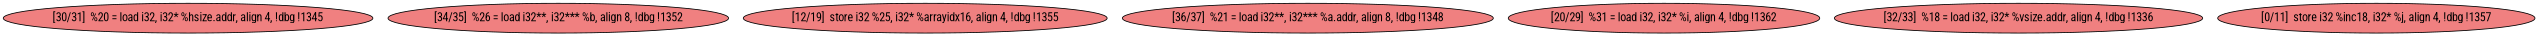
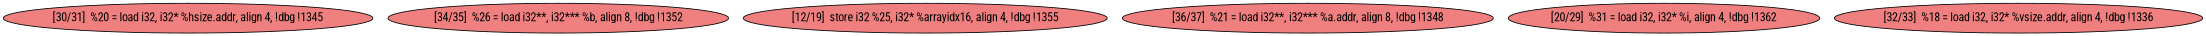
node "[0/11]  store i32 %inc18, i32* %j, align 4, !dbg !1357": removed
